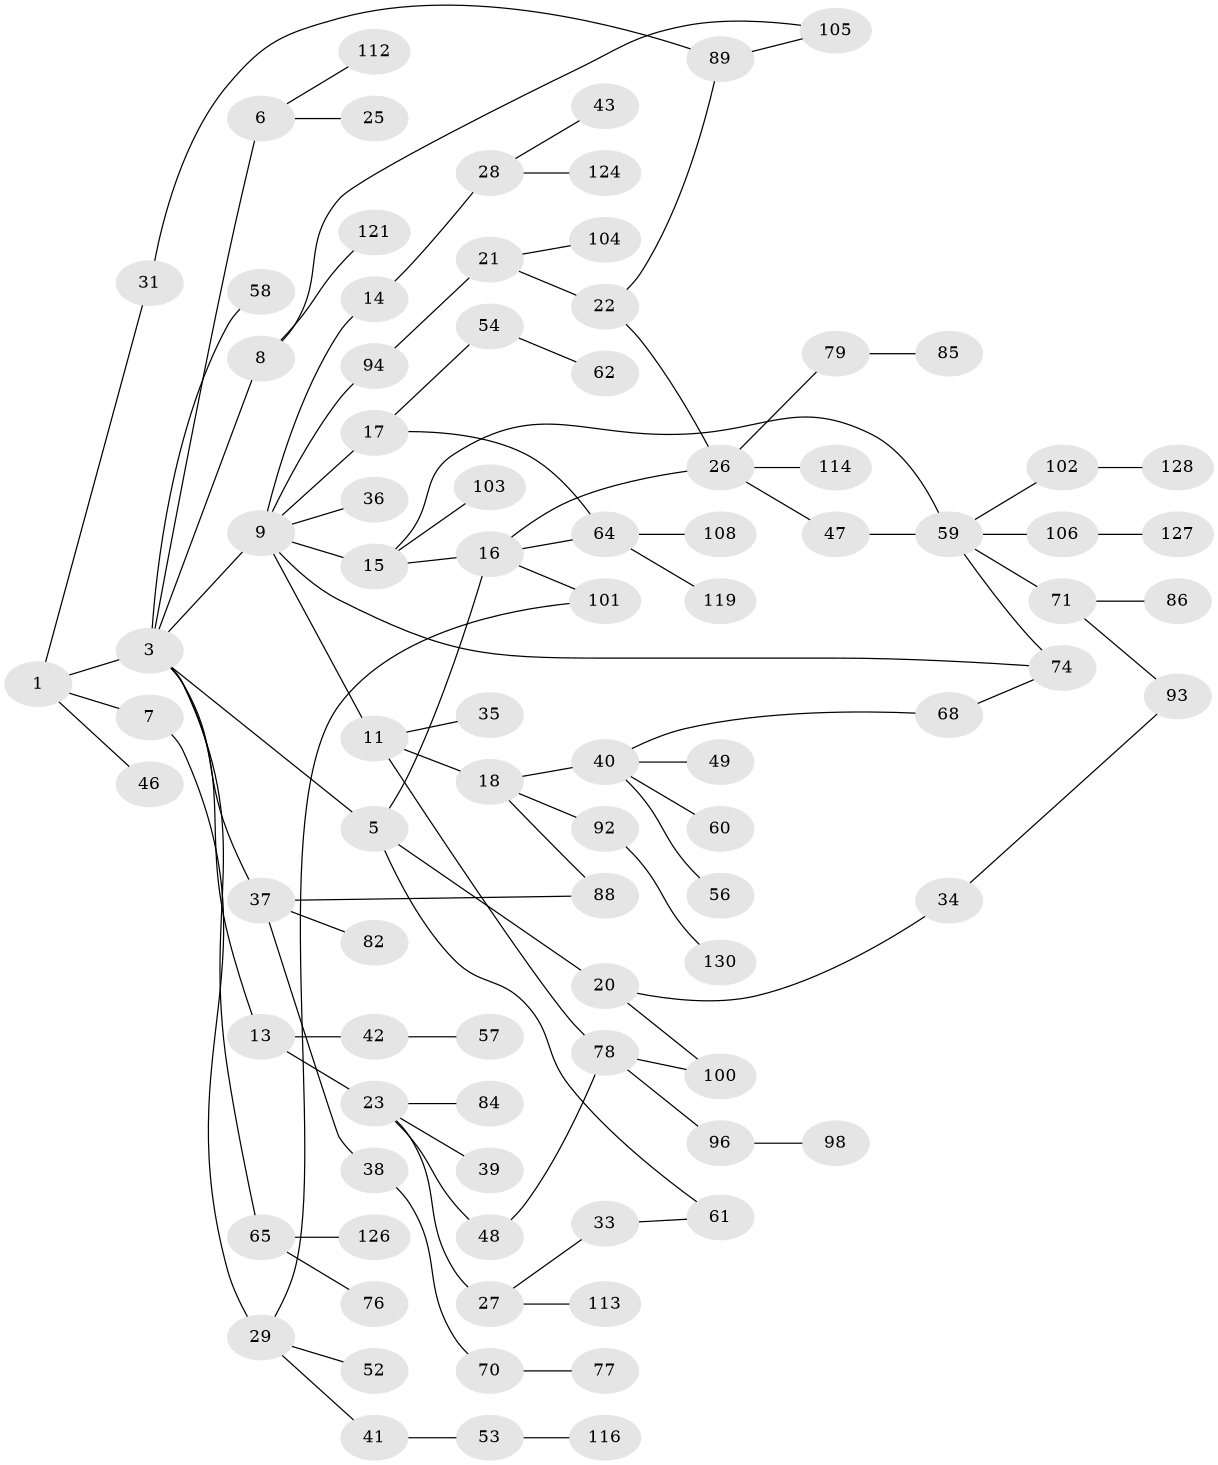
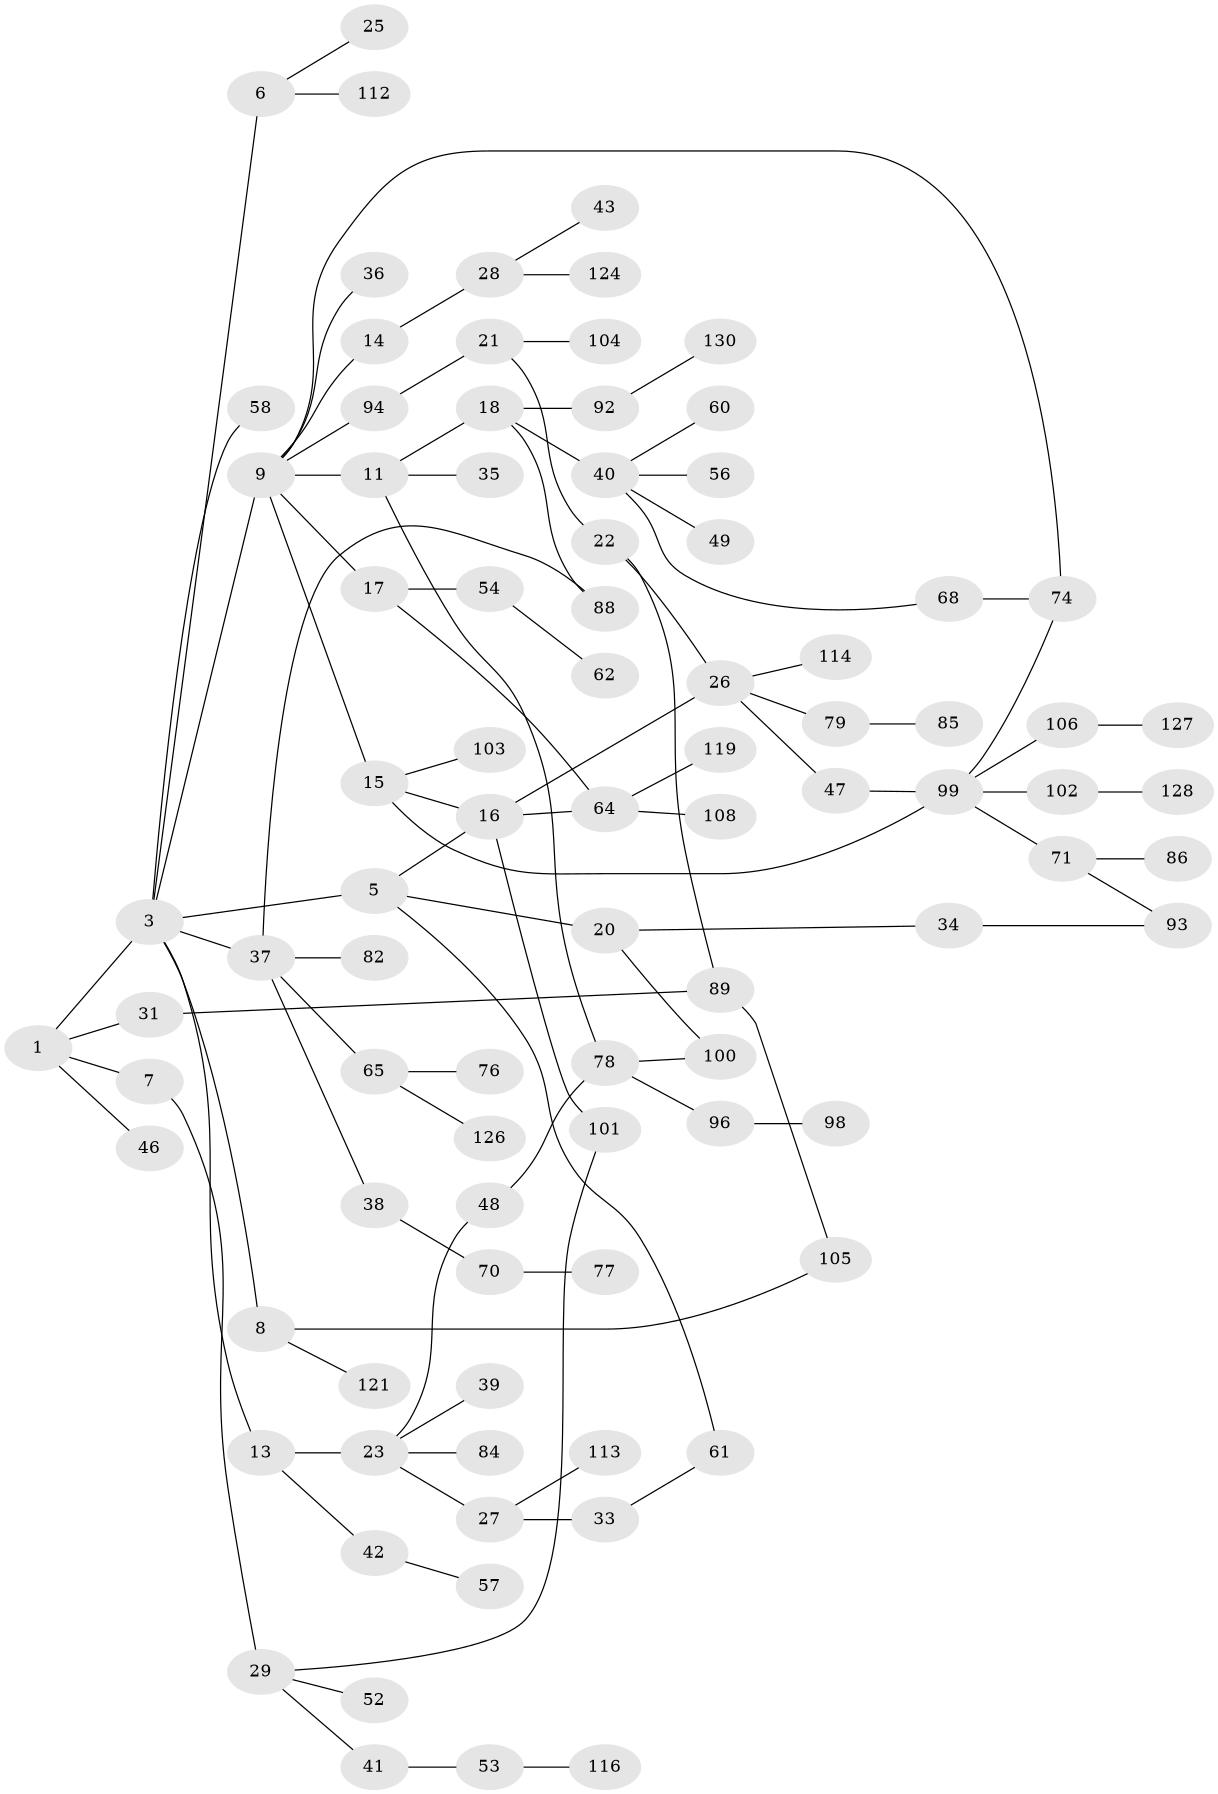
node "59": label "59" -> "99"
edge "3" -- "65": now "37" -- "65"
